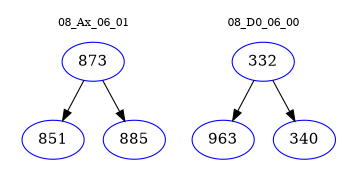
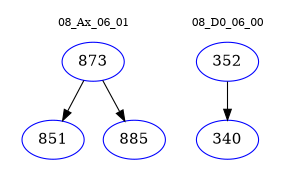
node "332": label "332" -> "352"
node "963": removed
